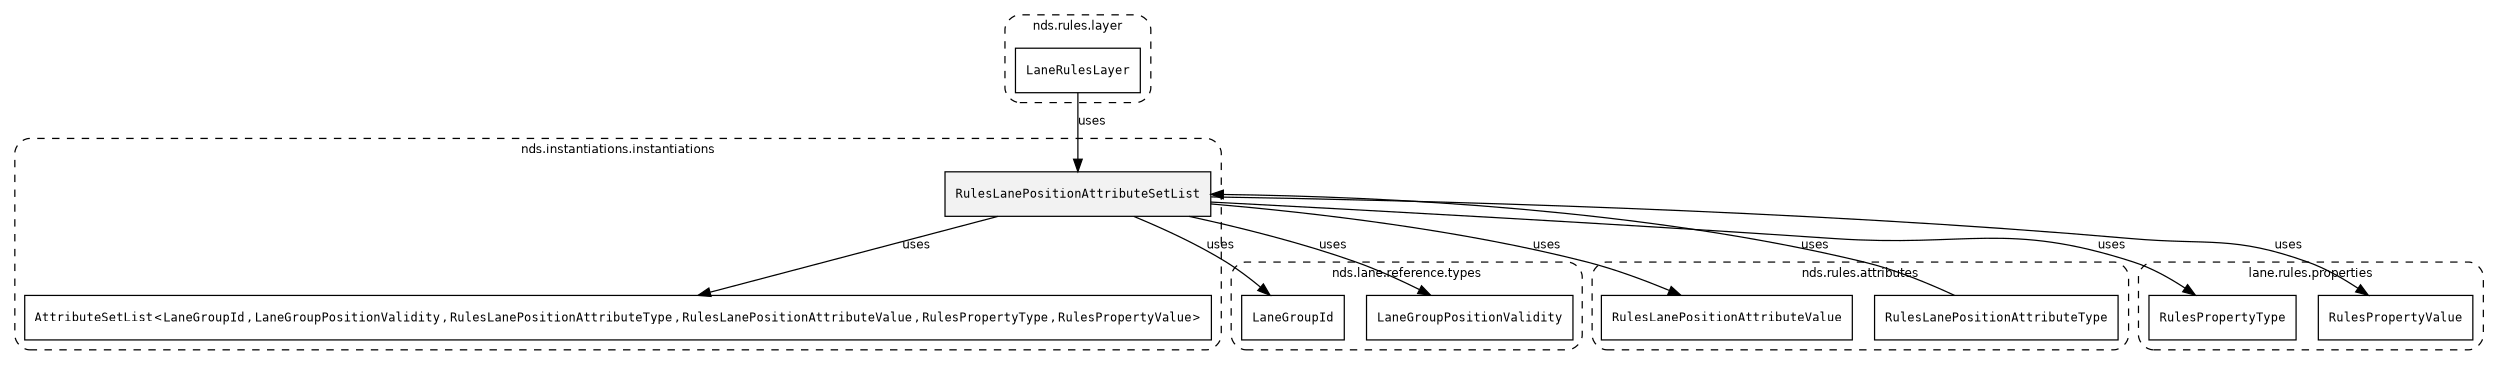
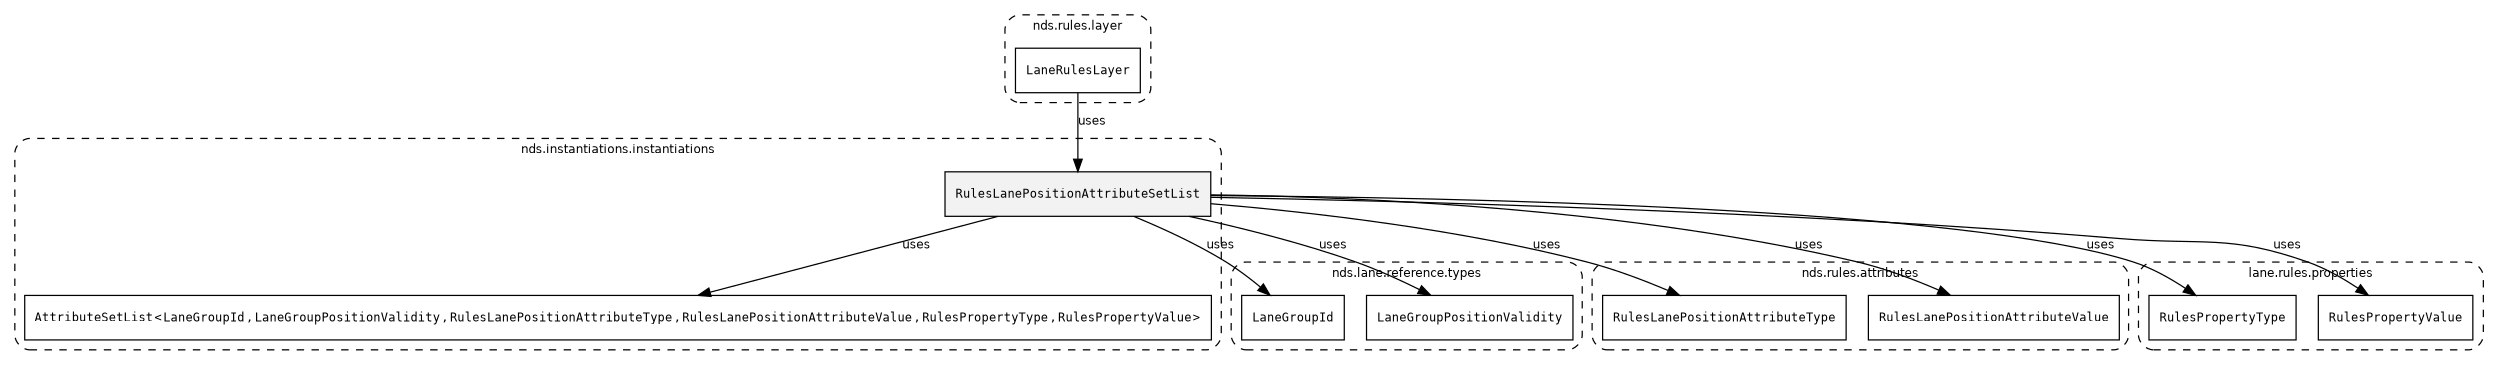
edge "RulesLanePositionAttributeType" -> "RulesLanePositionAttributeSetList": reversed
